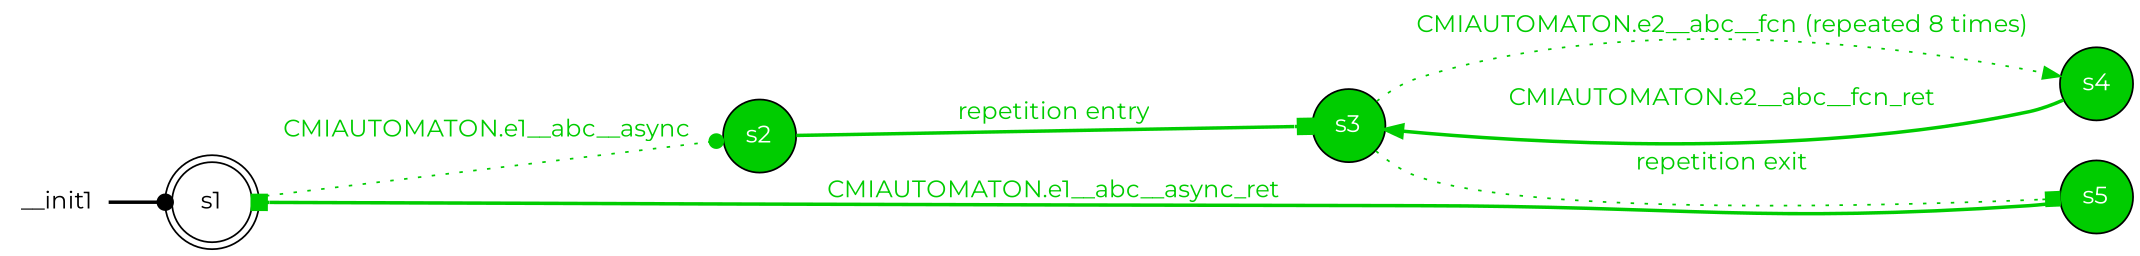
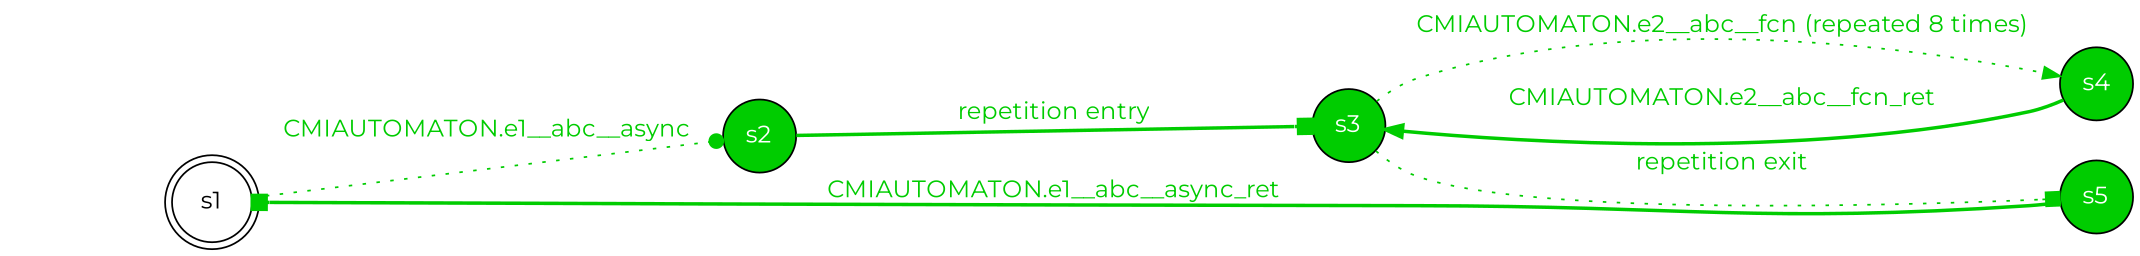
node "__init1": removed
